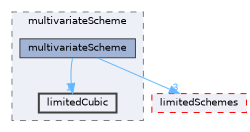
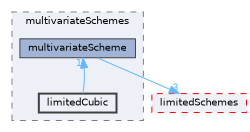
cluster "multivariateScheme": label "multivariateScheme" -> "multivariateSchemes"
edge "multivariateScheme" -> "limitedCubic": reversed
